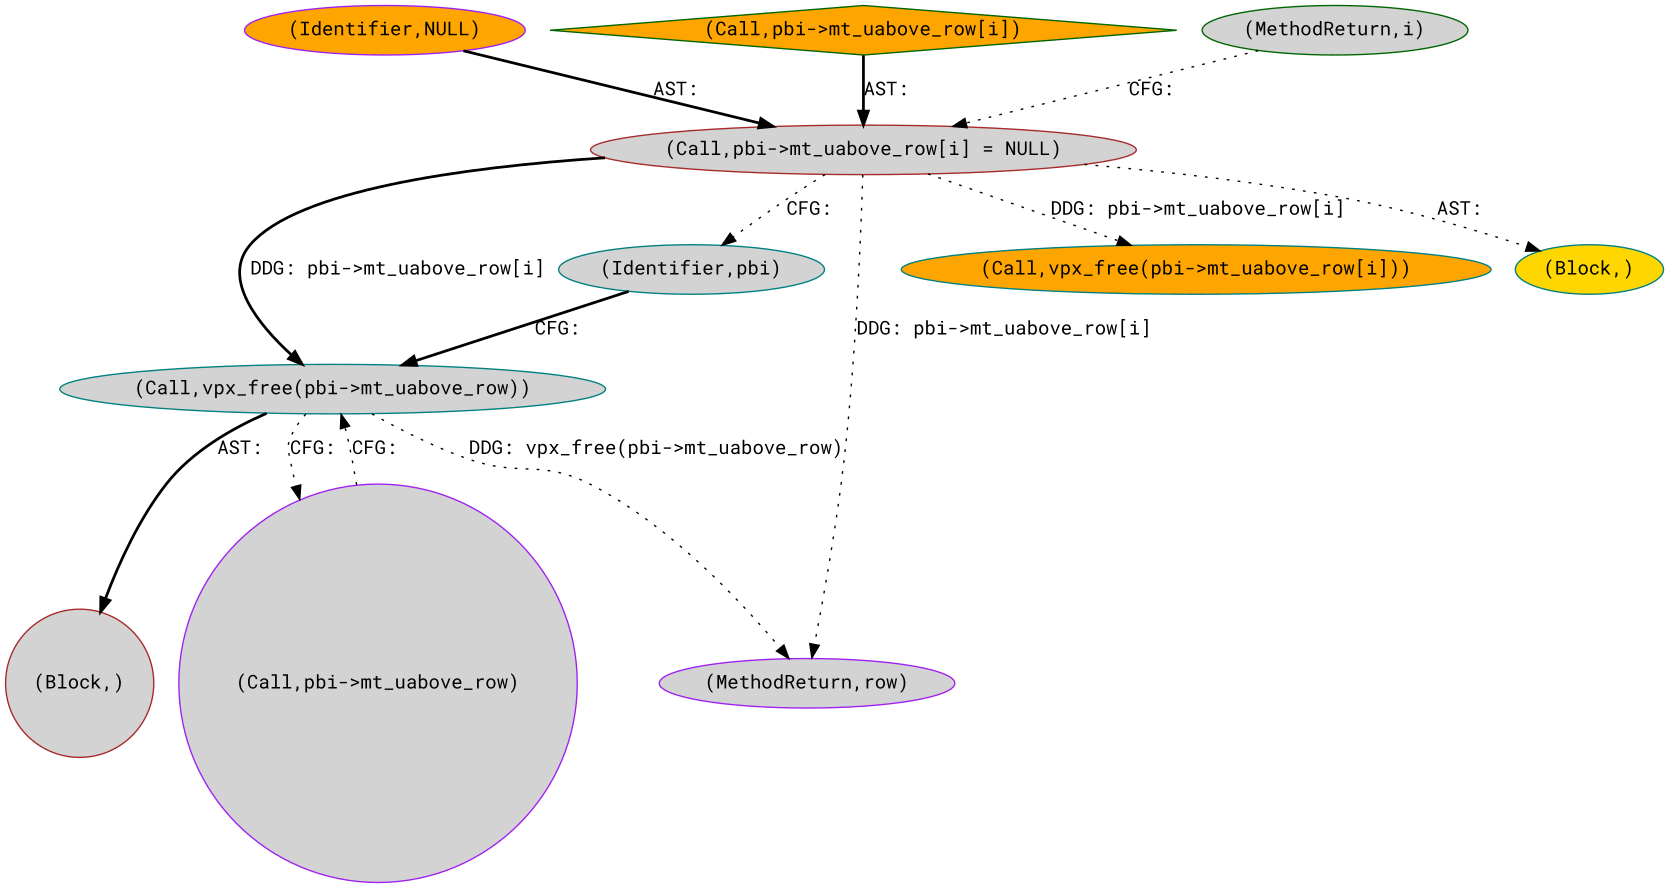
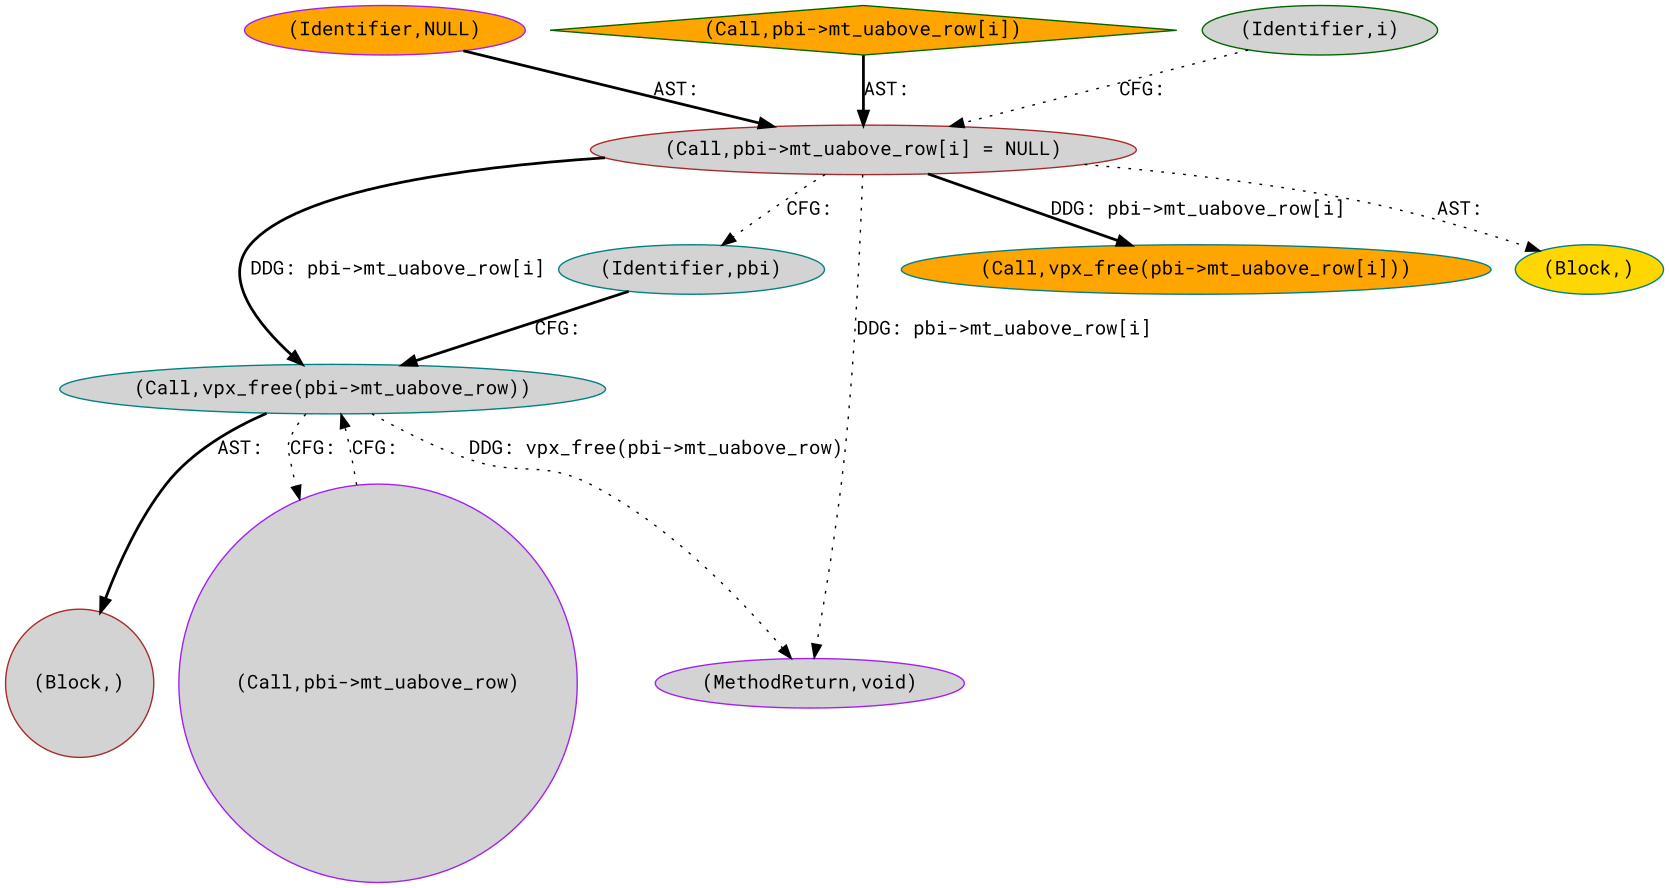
node "(MethodReturn,i)": label "(MethodReturn,i)" -> "(Identifier,i)"
edge "(Call,pbi->mt_uabove_row[i] = NULL)" -> "(Call,vpx_free(pbi->mt_uabove_row[i]))": style dotted -> bold
node "(MethodReturn,row)": label "(MethodReturn,row)" -> "(MethodReturn,void)"
